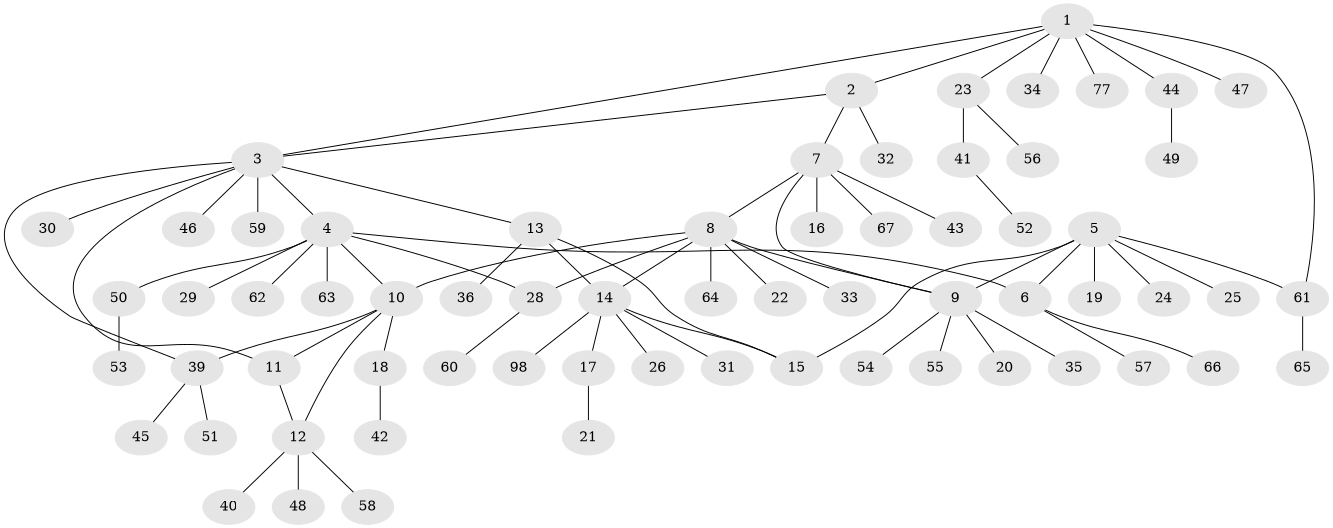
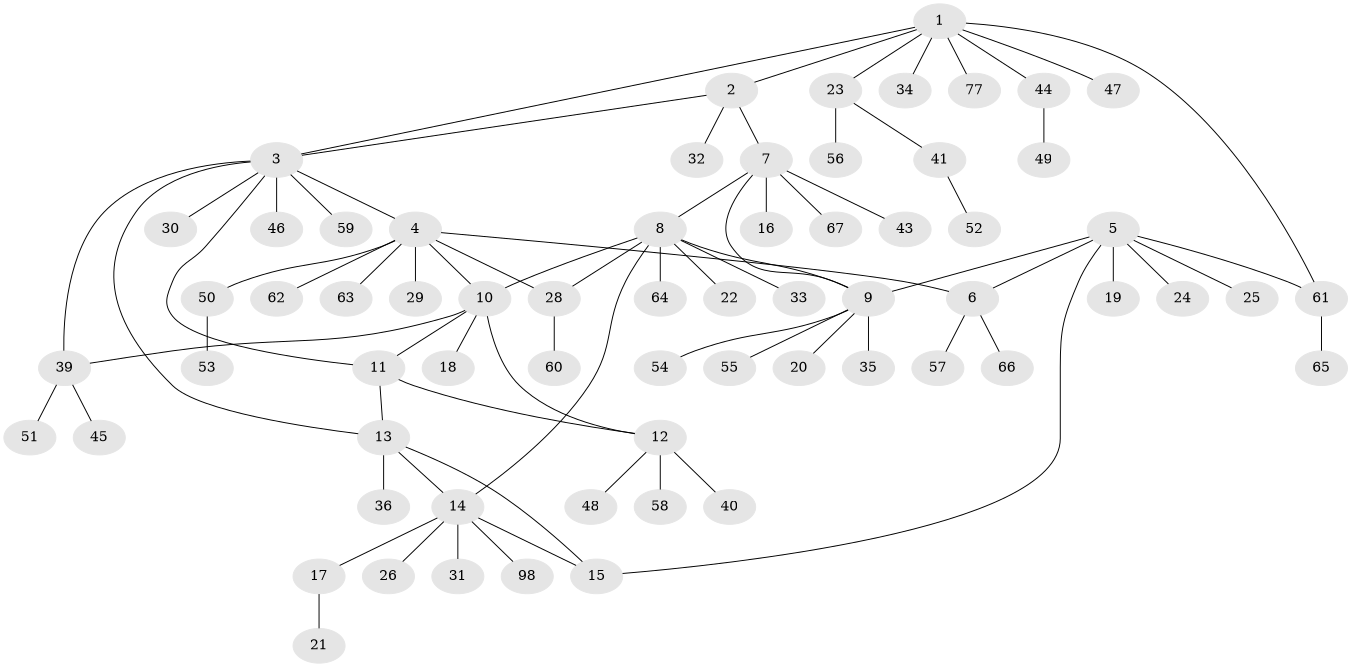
edge "11" -- "13": added
node "42": removed
